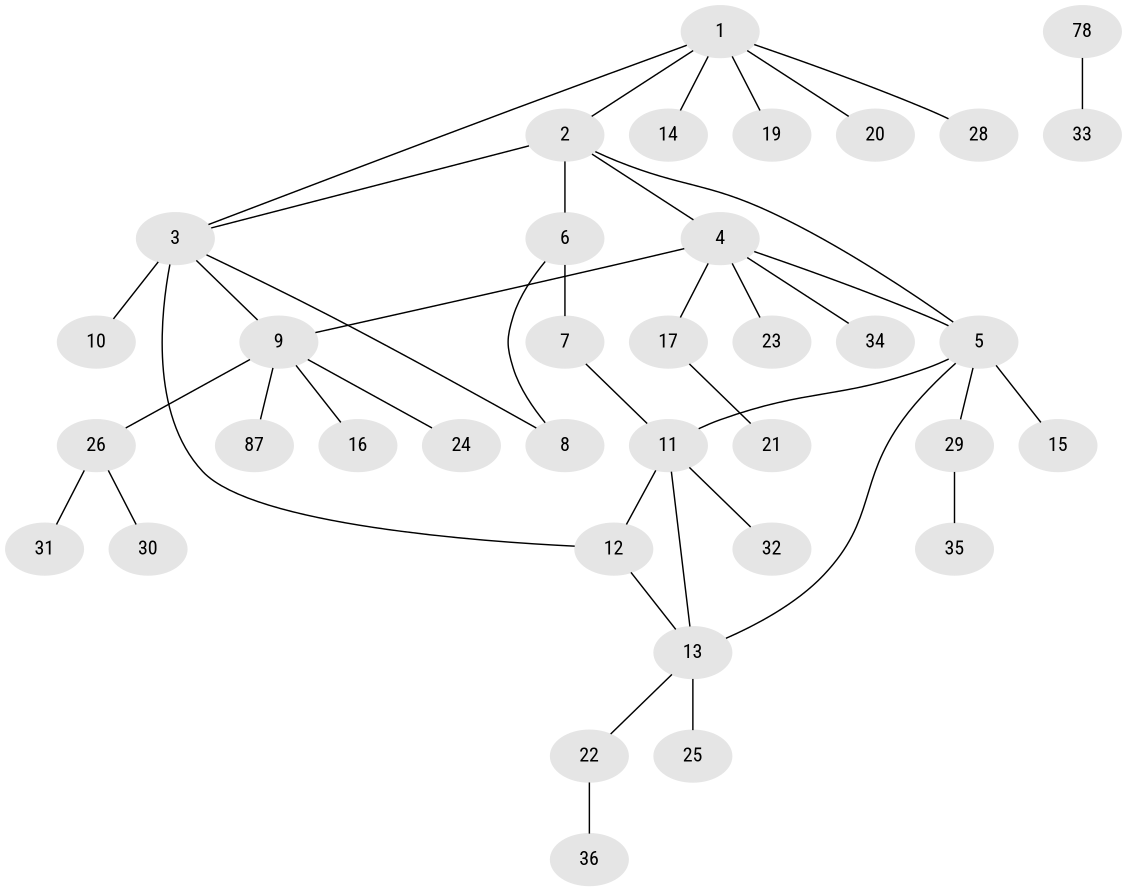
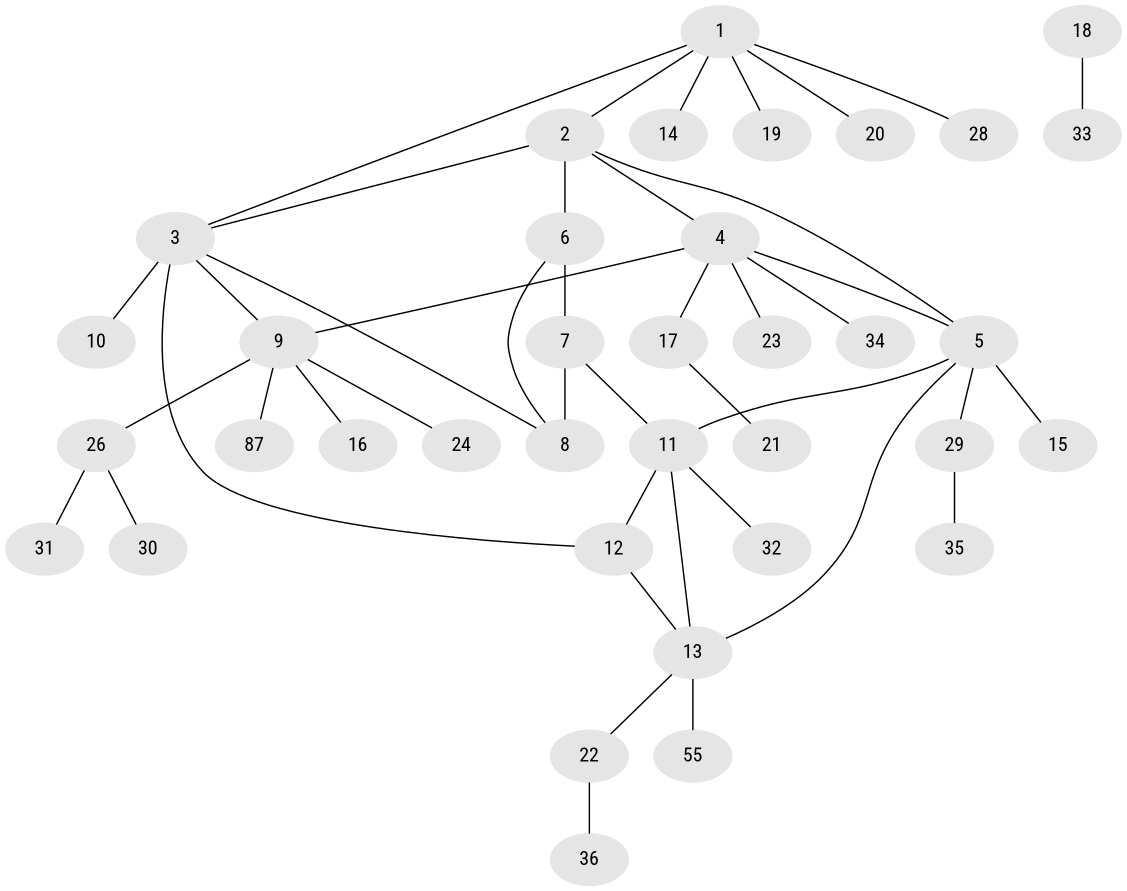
node "78": label "78" -> "18"
edge "7" -- "8": added
node "25": label "25" -> "55"
